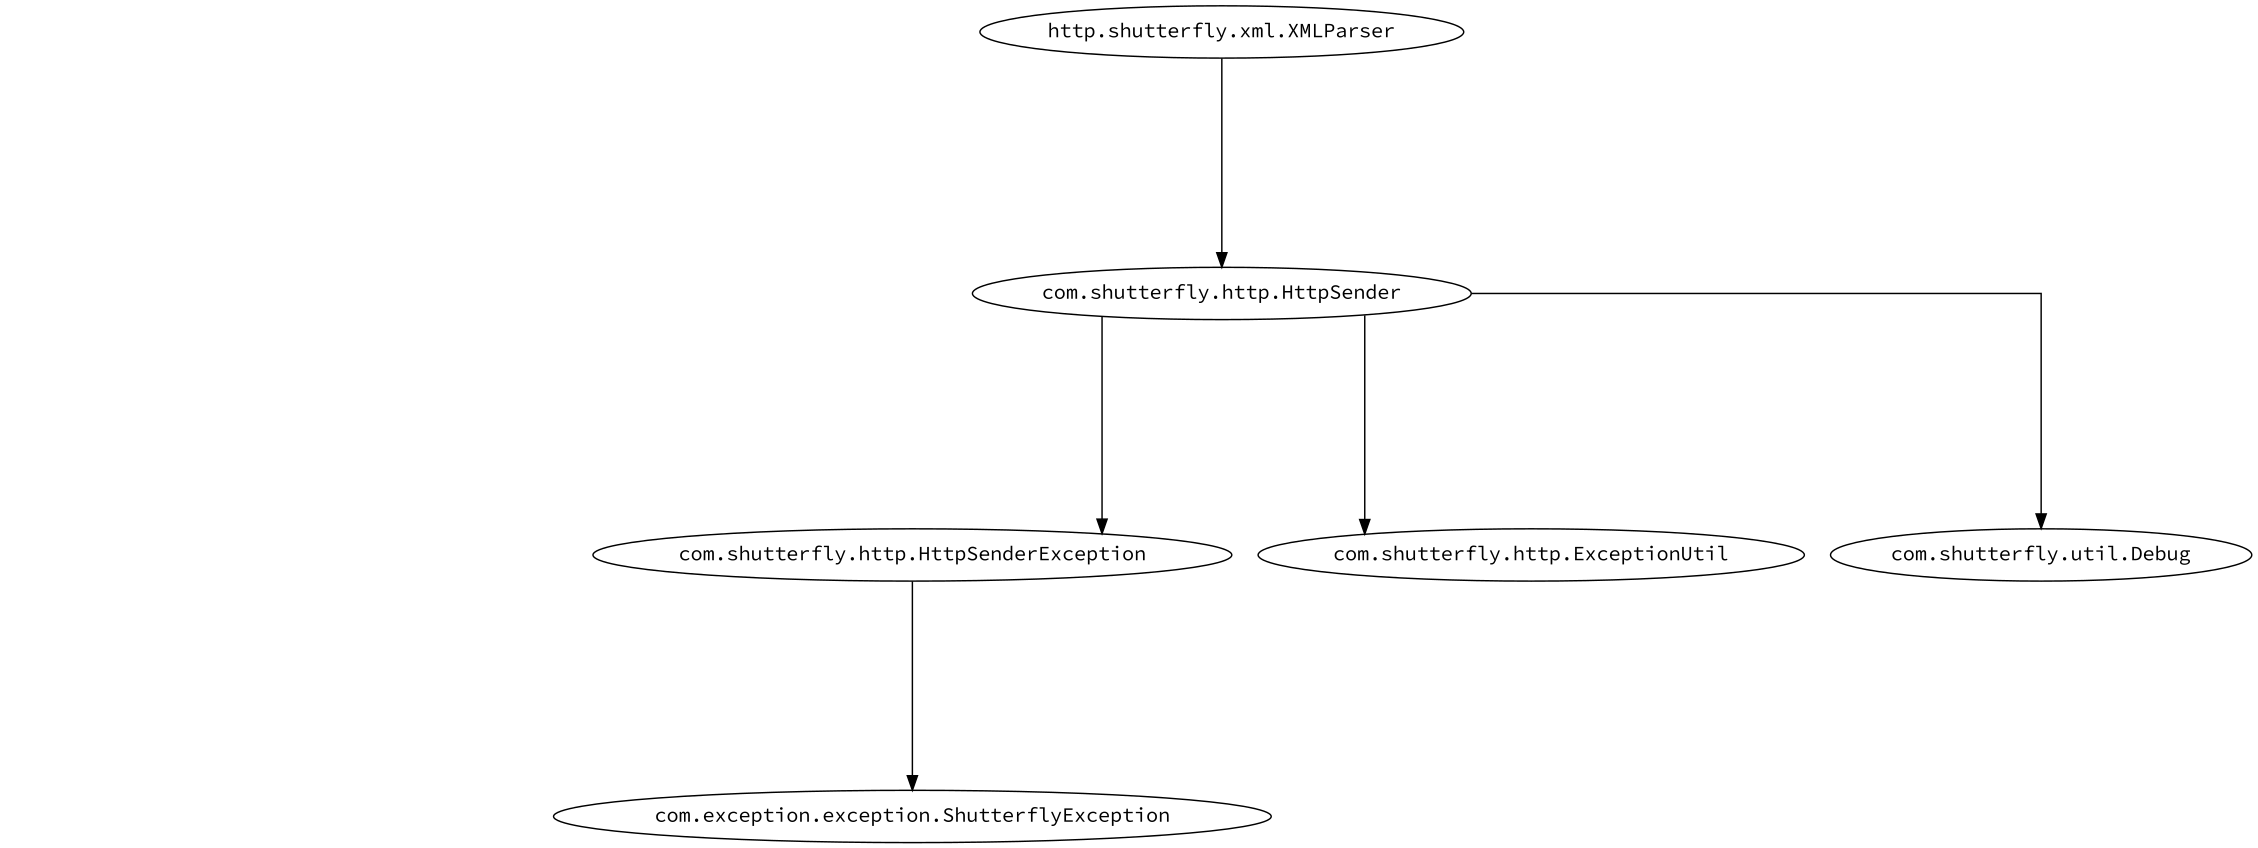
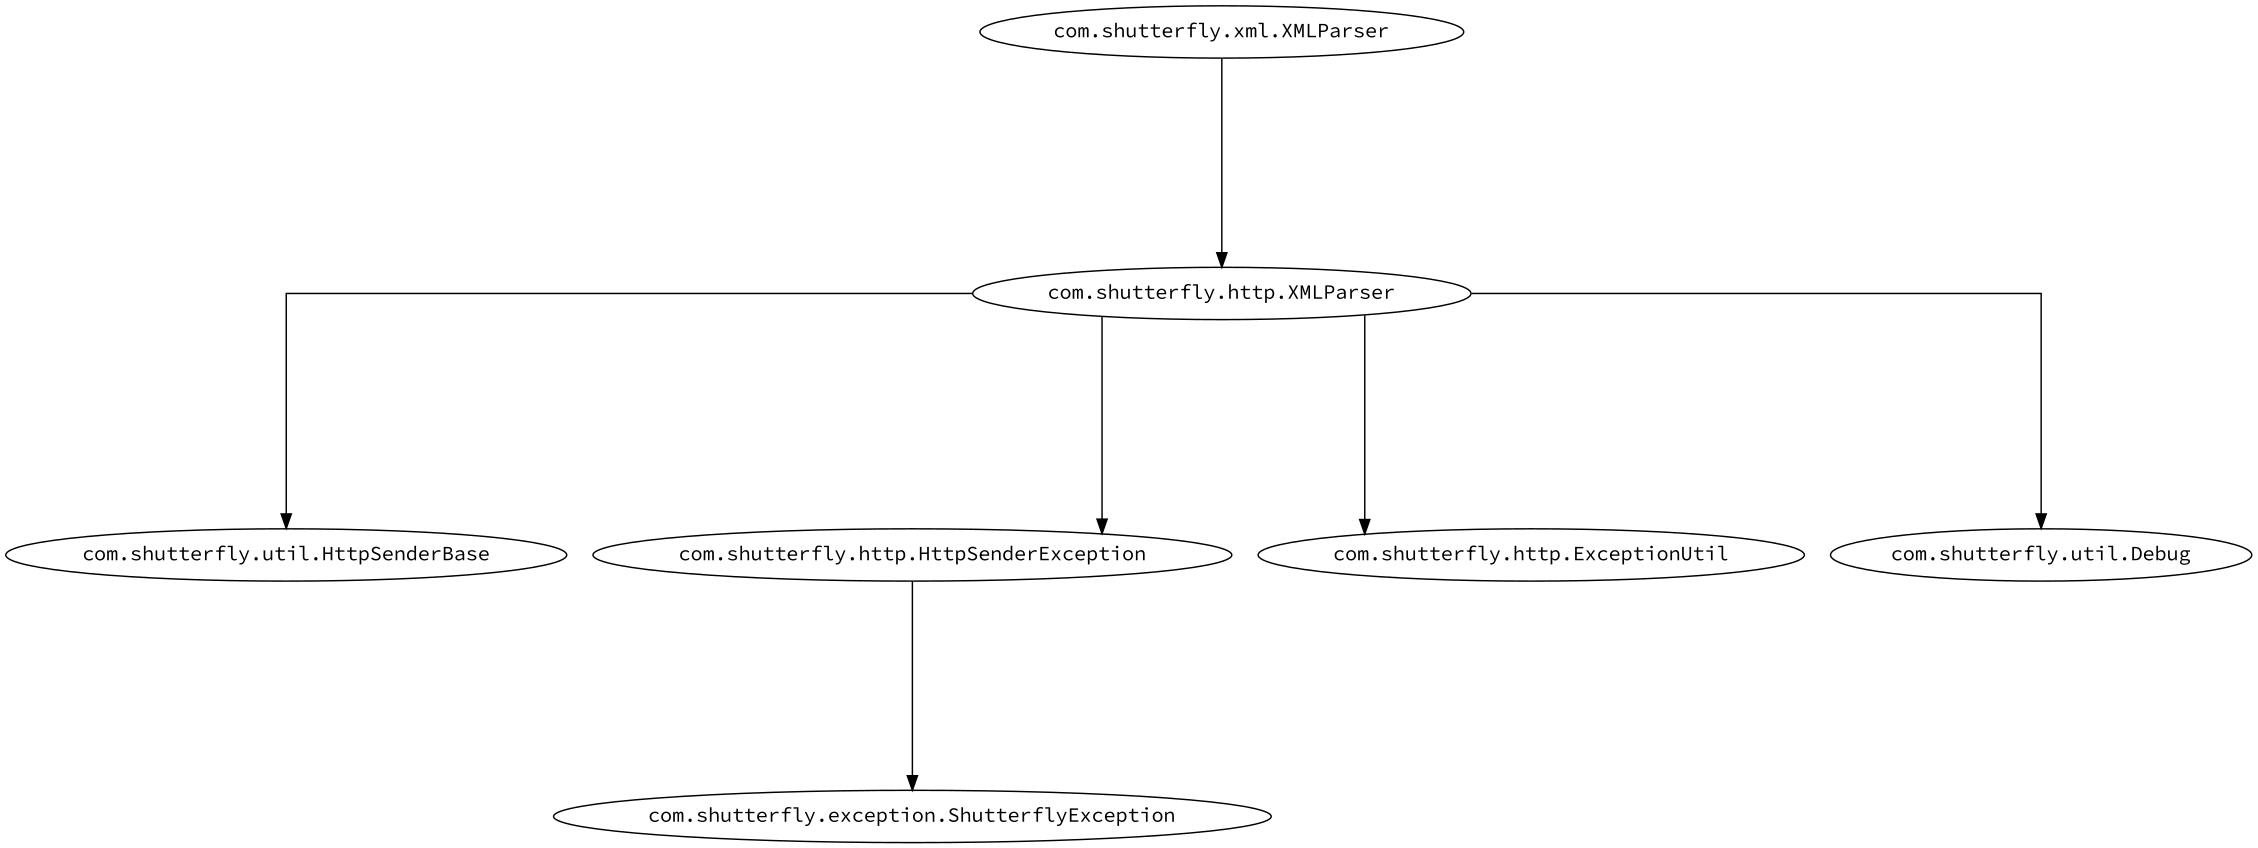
node "http.shutterfly.xml.XMLParser": label "http.shutterfly.xml.XMLParser" -> "com.shutterfly.xml.XMLParser"
node "com.shutterfly.http.HttpSender": label "com.shutterfly.http.HttpSender" -> "com.shutterfly.http.XMLParser"
node "com.shutterfly.util.HttpSenderBase": added
node "com.exception.exception.ShutterflyException": label "com.exception.exception.ShutterflyException" -> "com.shutterfly.exception.ShutterflyException"
